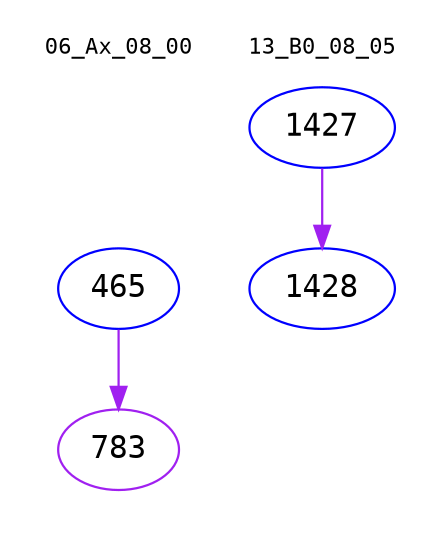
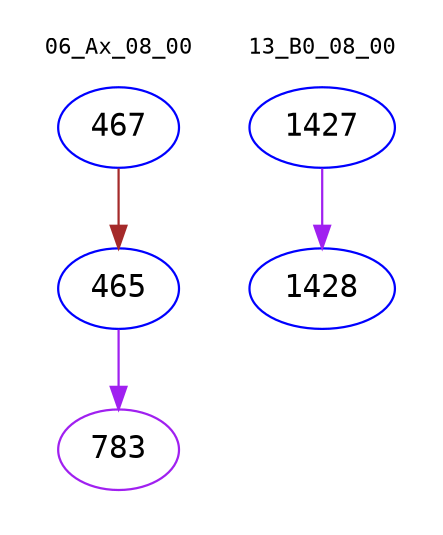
cluster "13_B0_08_05": label "13_B0_08_05" -> "13_B0_08_00"
node "467": added
